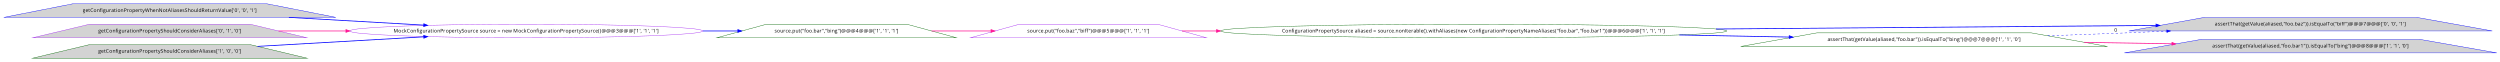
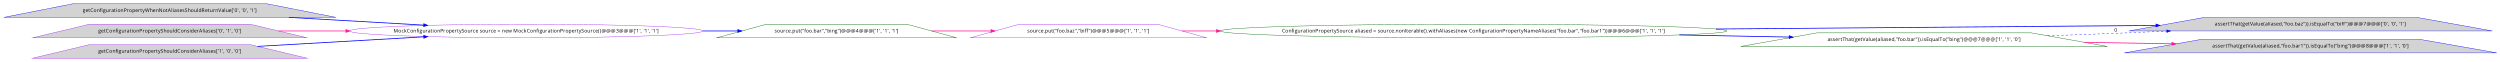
node "getConfigurationPropertyShouldConsiderAliases['1', '0', '0']": color darkgreen -> purple
